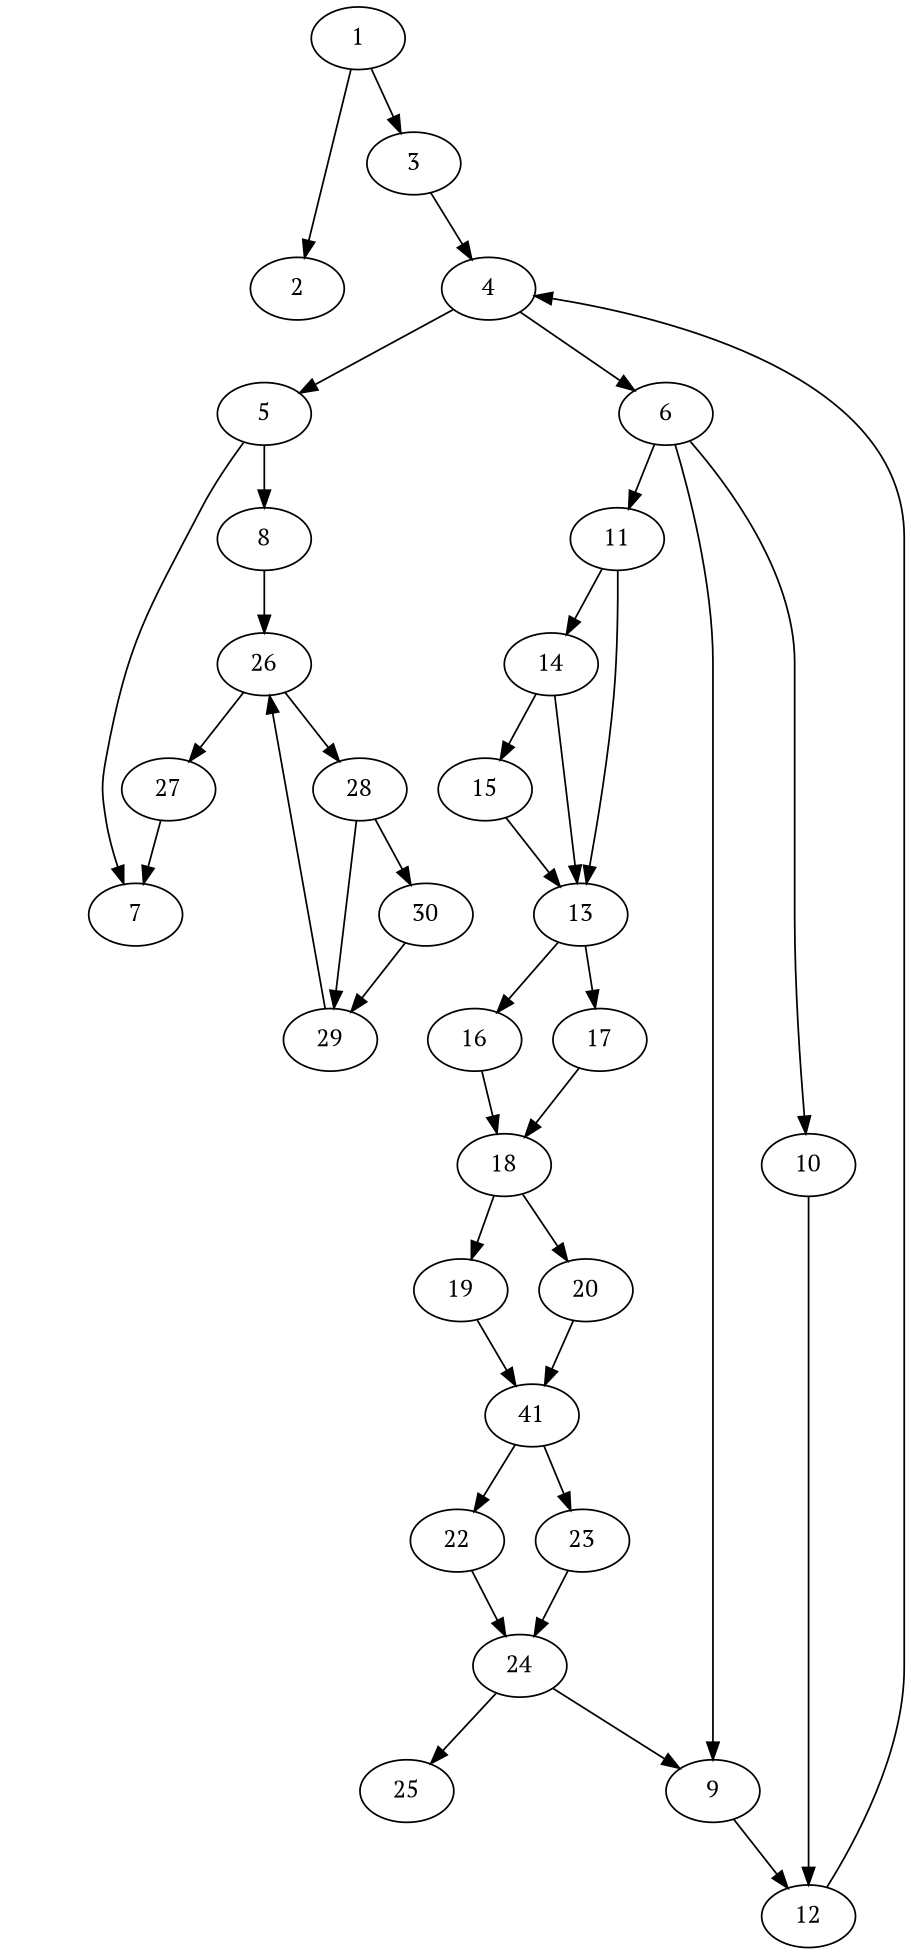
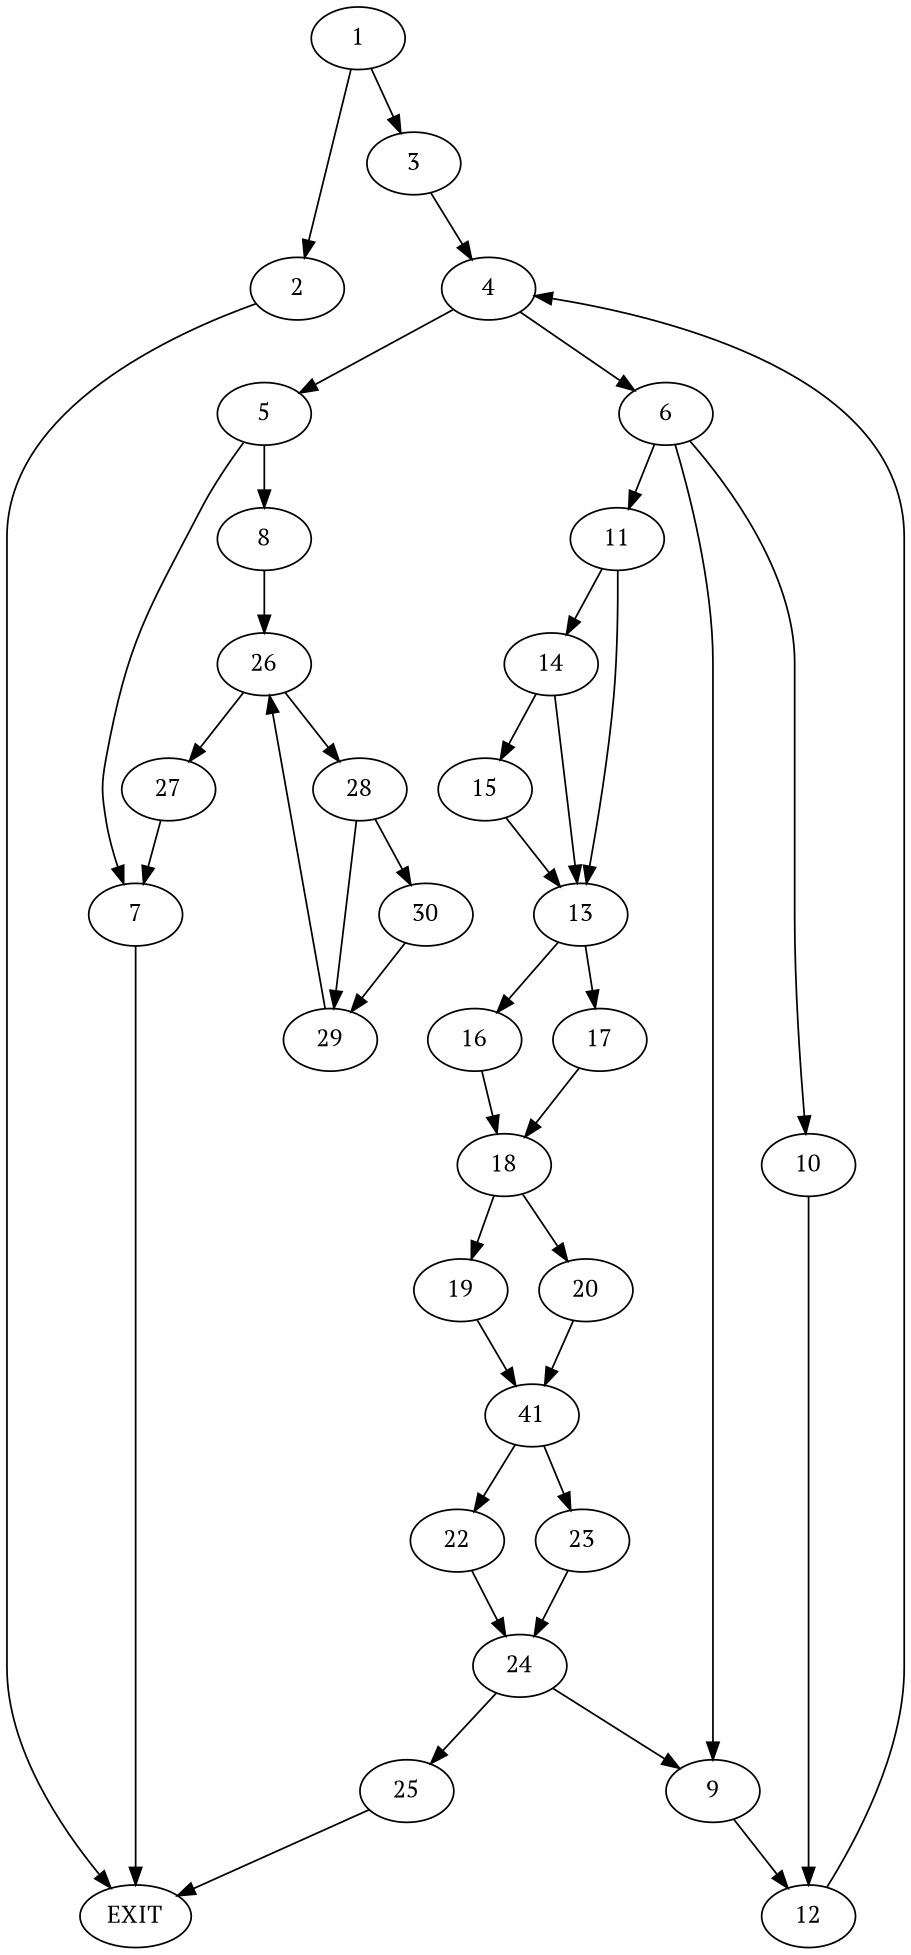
node "EXIT": added
